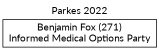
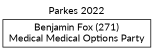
node "Benjamin Fox (271) Informed Medical Options Party": label "Benjamin Fox (271) Informed Medical Options Party" -> "Benjamin Fox (271) Medical Medical Options Party"
